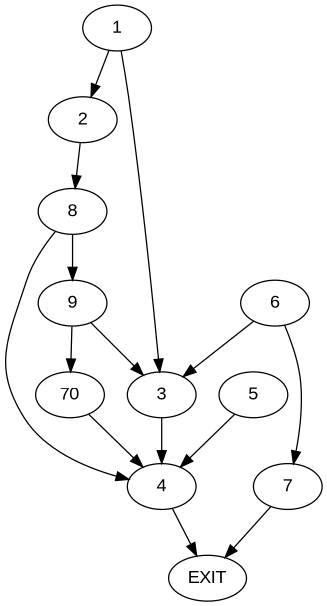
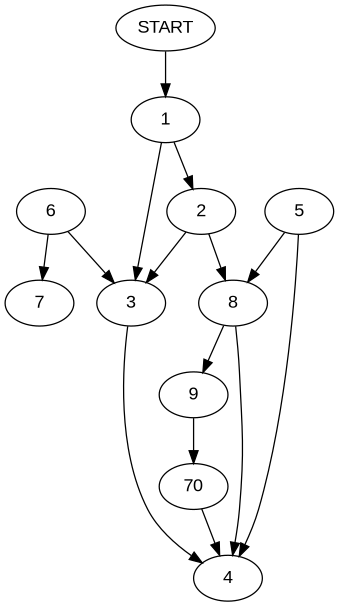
node "START": added
edge "5" -> "8": added
edge "9" -> "3": now "2" -> "3"
node "EXIT": removed
